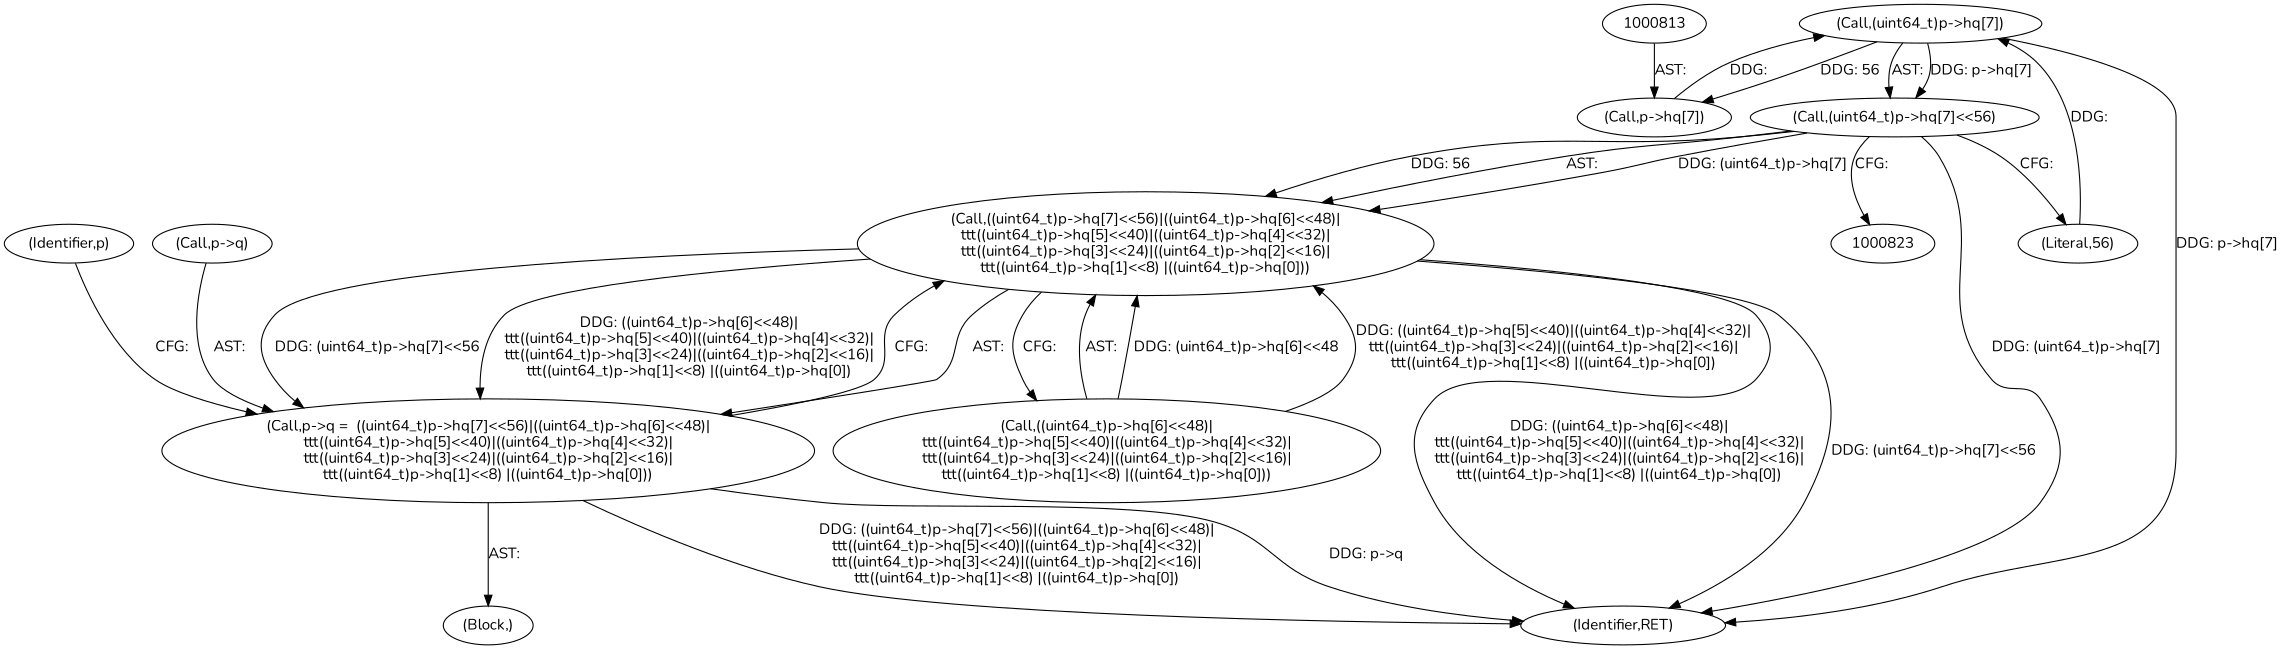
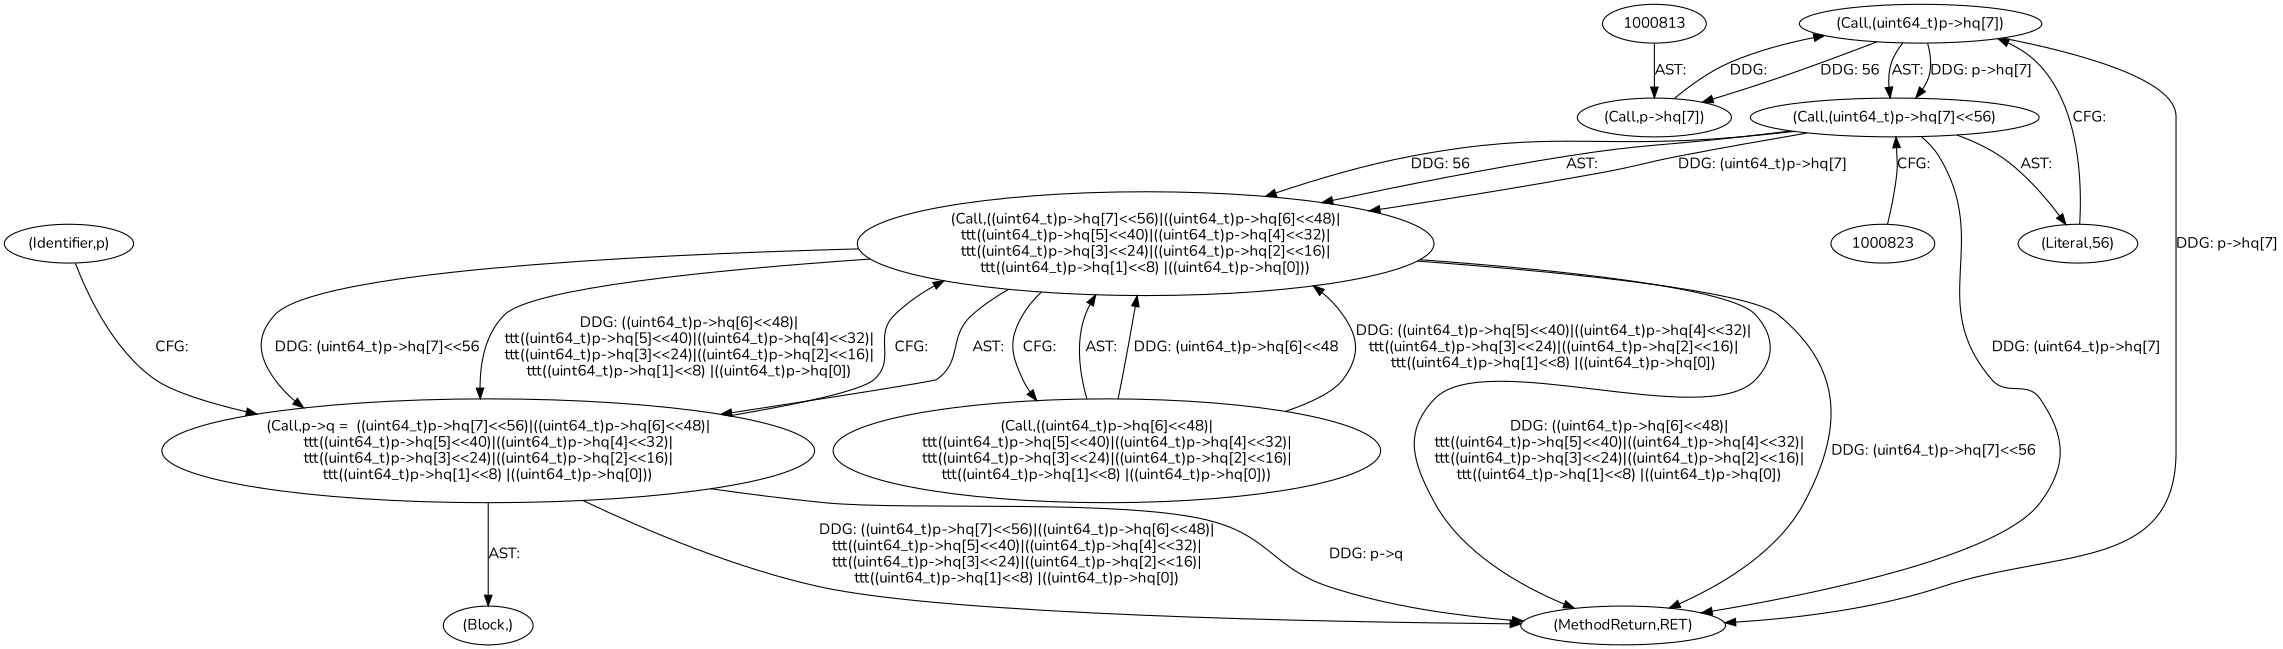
edge "(Literal,56)" -> "(Call,(uint64_t)p->hq[7])": label "DDG: " -> "CFG: "
edge "(Call,(uint64_t)p->hq[7]<<56)" -> "(Literal,56)": label "CFG: " -> "AST: "
edge "(Call,(uint64_t)p->hq[7]<<56)" -> "1000823": reversed
node "(Call,p->q)": removed
node "(Identifier,RET)": label "(Identifier,RET)" -> "(MethodReturn,RET)"
